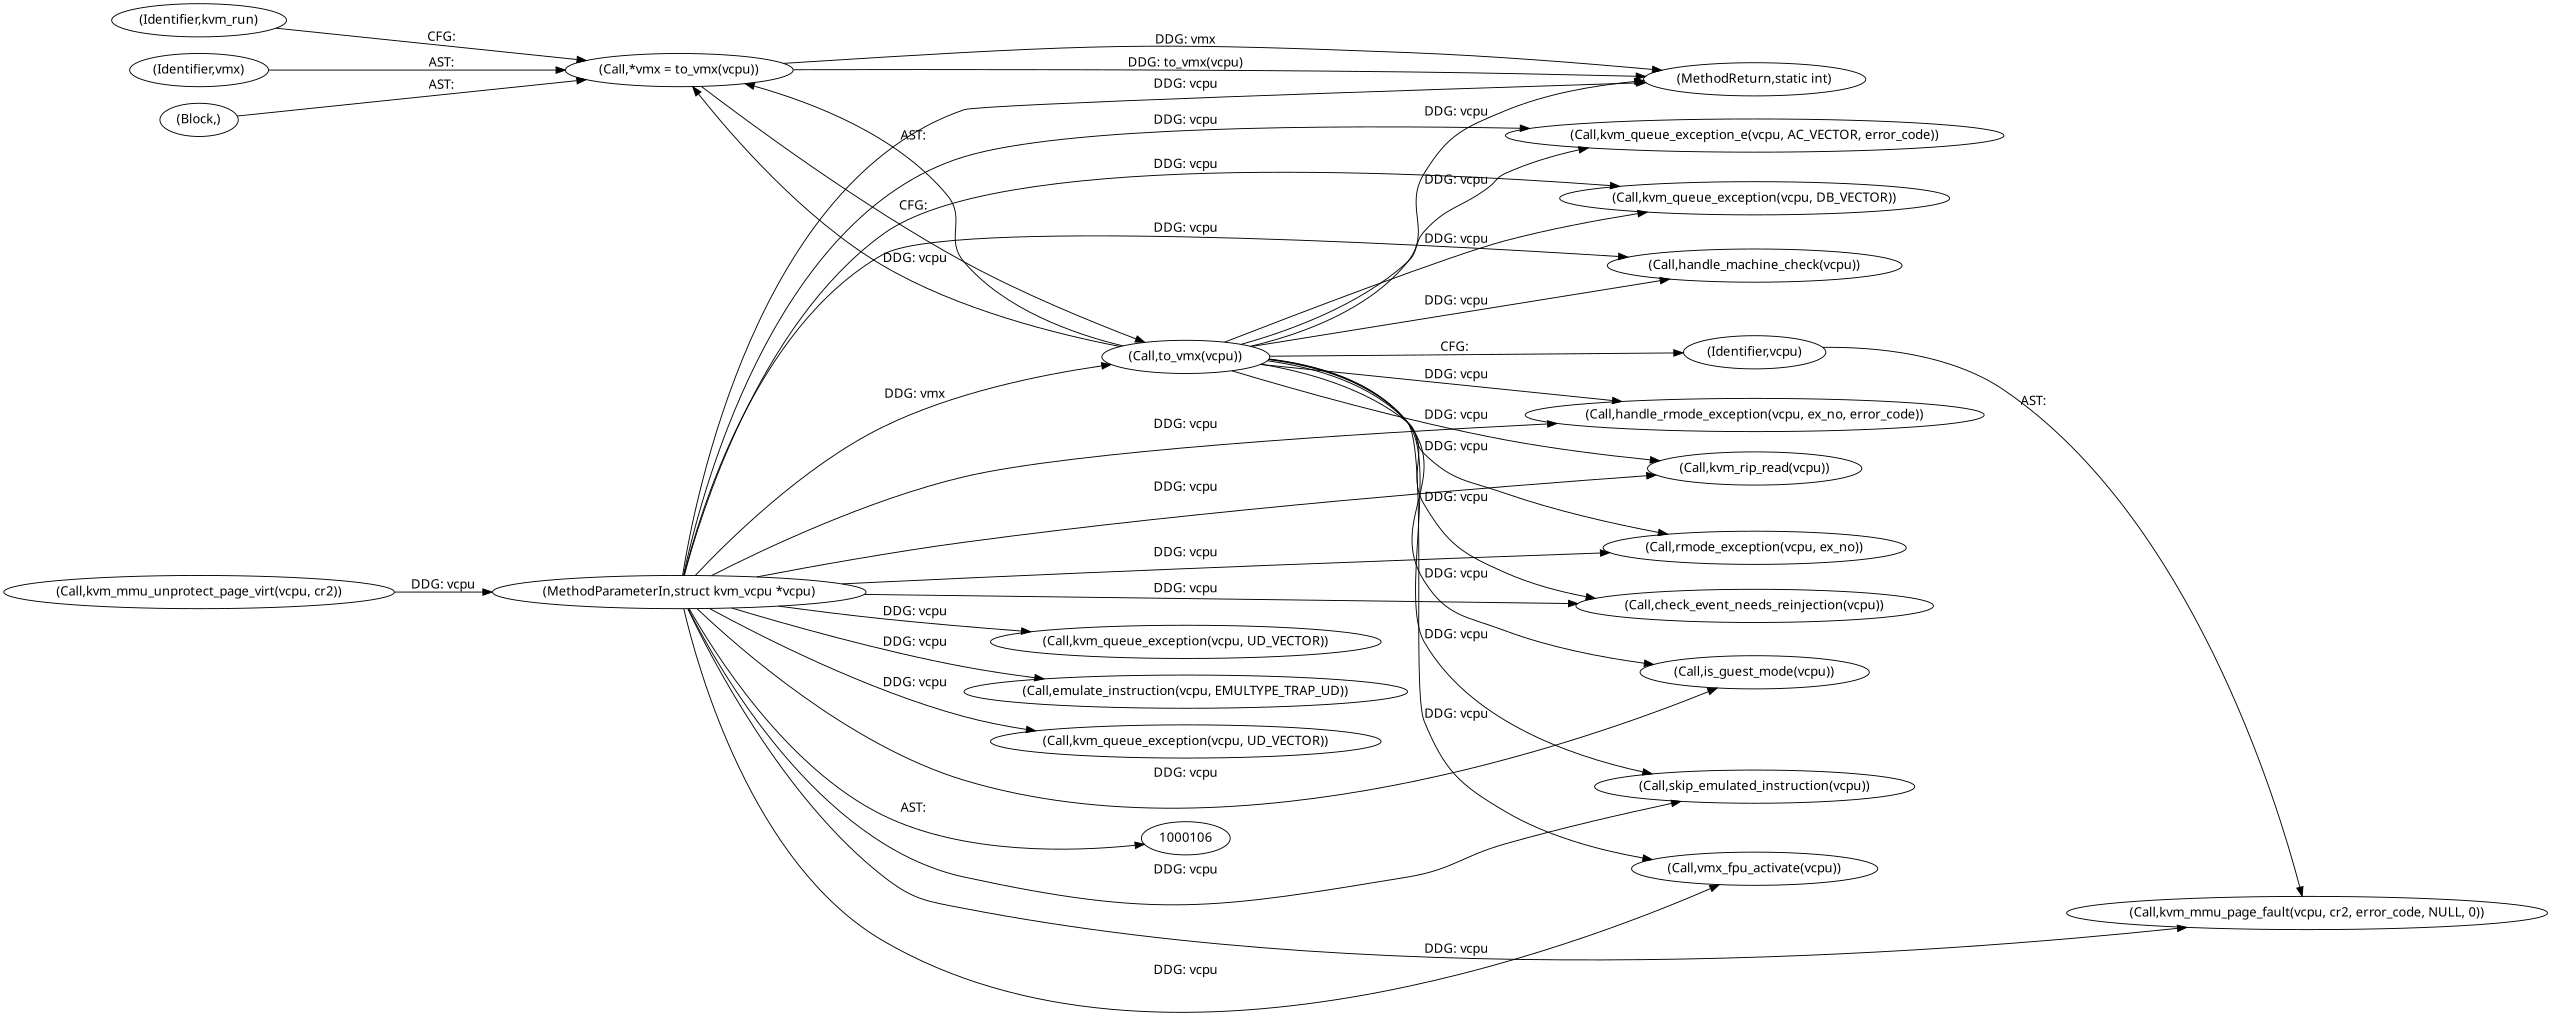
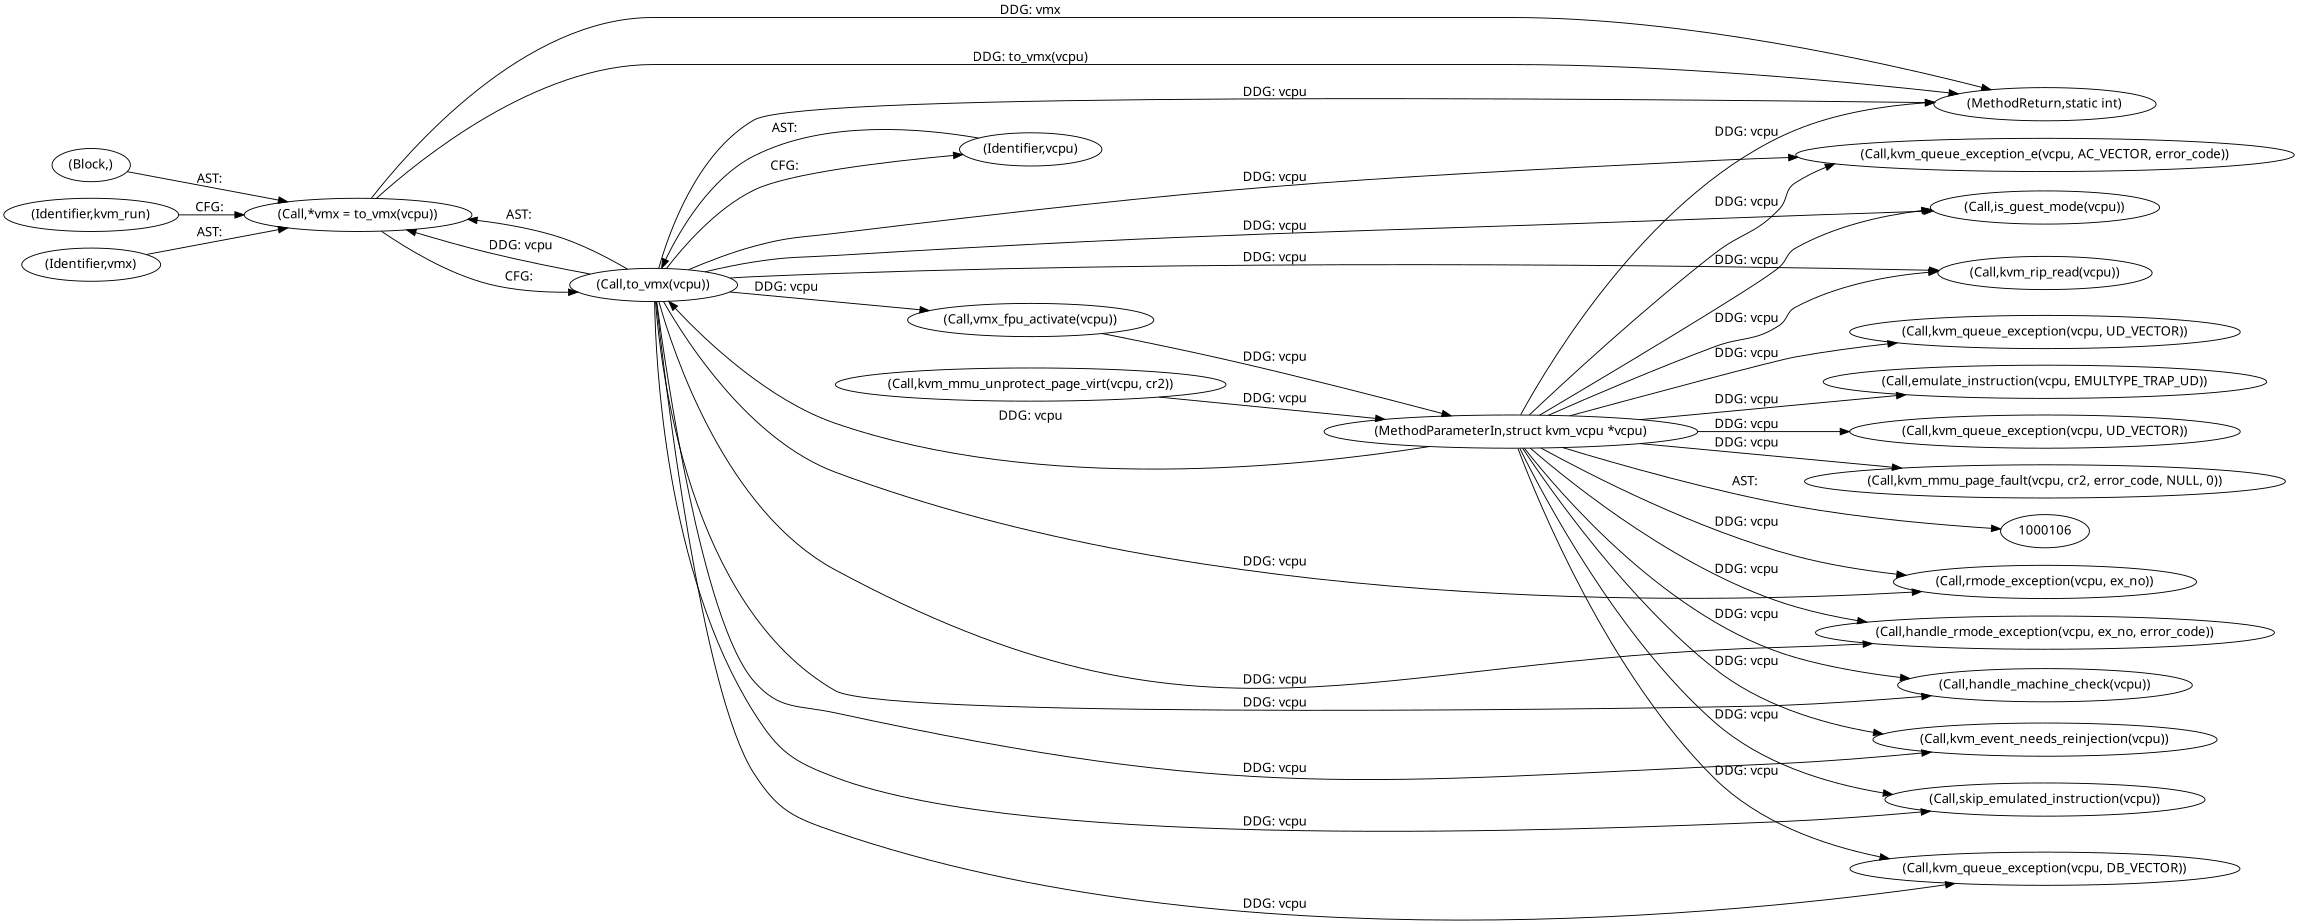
edge "(MethodParameterIn,struct kvm_vcpu *vcpu)" -> "(Call,to_vmx(vcpu))": label "DDG: vmx" -> "DDG: vcpu"
edge "(Identifier,vcpu)" -> "(Call,kvm_mmu_page_fault(vcpu, cr2, error_code, NULL, 0))": now "(Identifier,vcpu)" -> "(Call,to_vmx(vcpu))"
node "(Call,check_event_needs_reinjection(vcpu))": label "(Call,check_event_needs_reinjection(vcpu))" -> "(Call,kvm_event_needs_reinjection(vcpu))"
edge "(MethodParameterIn,struct kvm_vcpu *vcpu)" -> "(Call,vmx_fpu_activate(vcpu))": reversed
